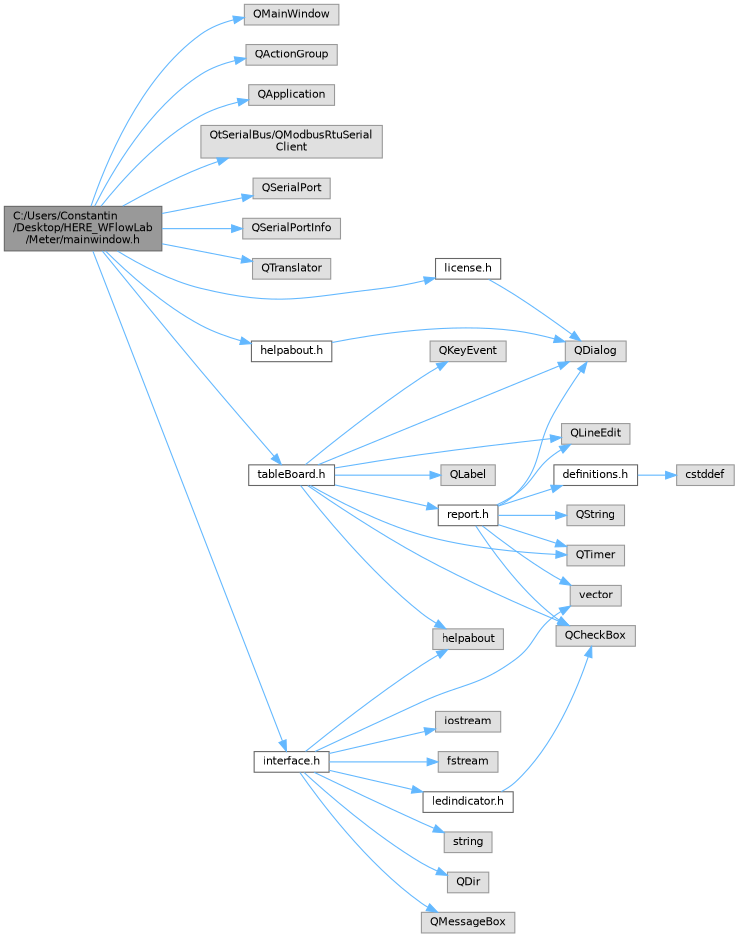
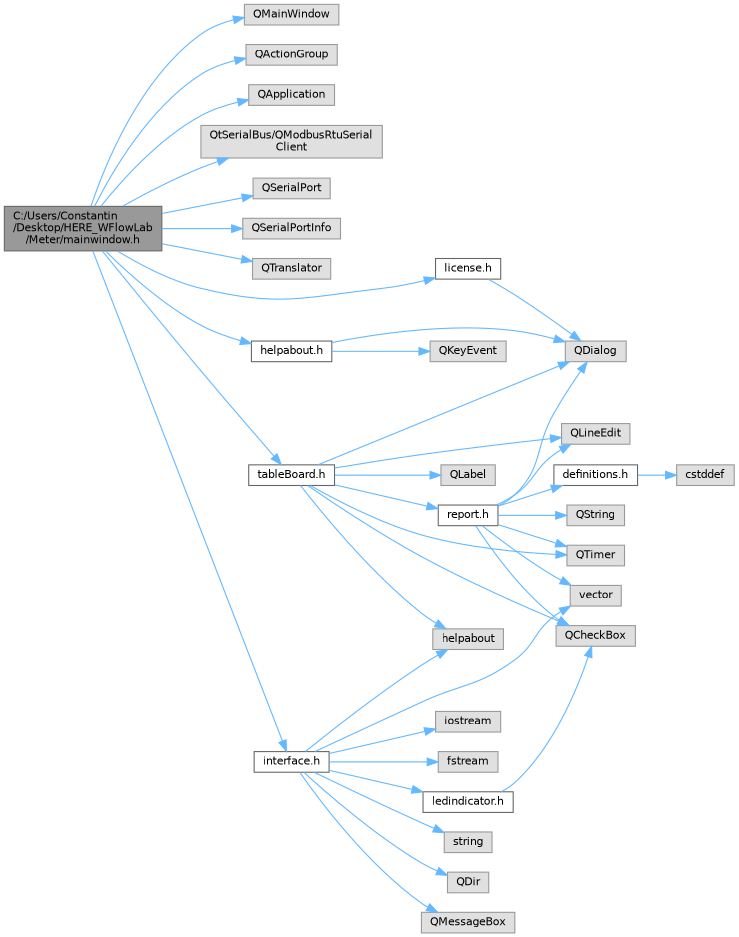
edge "tableBoard.h" -> "QKeyEvent": now "helpabout.h" -> "QKeyEvent"
